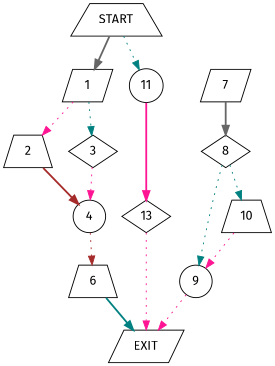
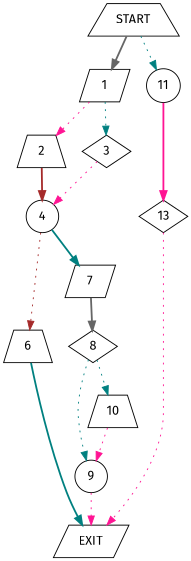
edge "4" -> "7": added
